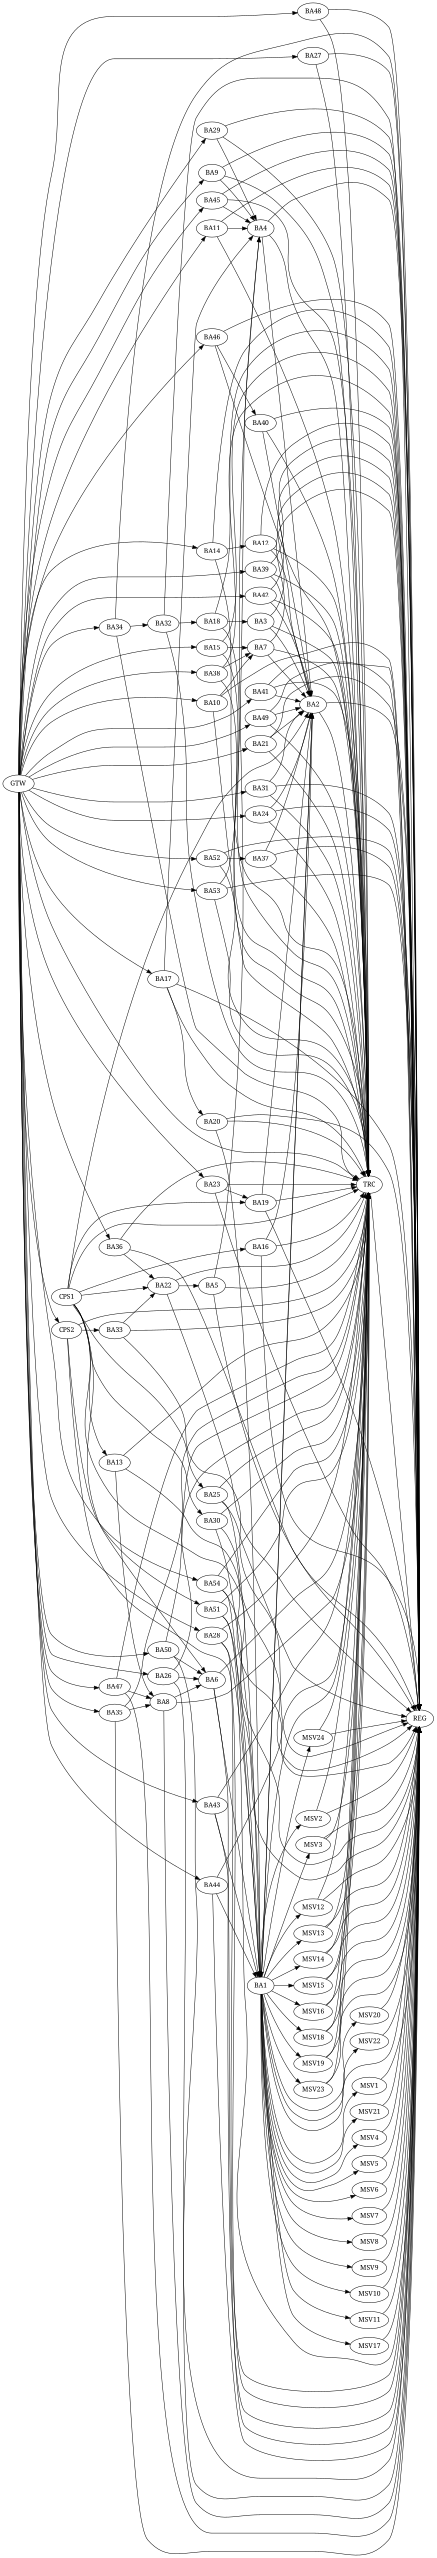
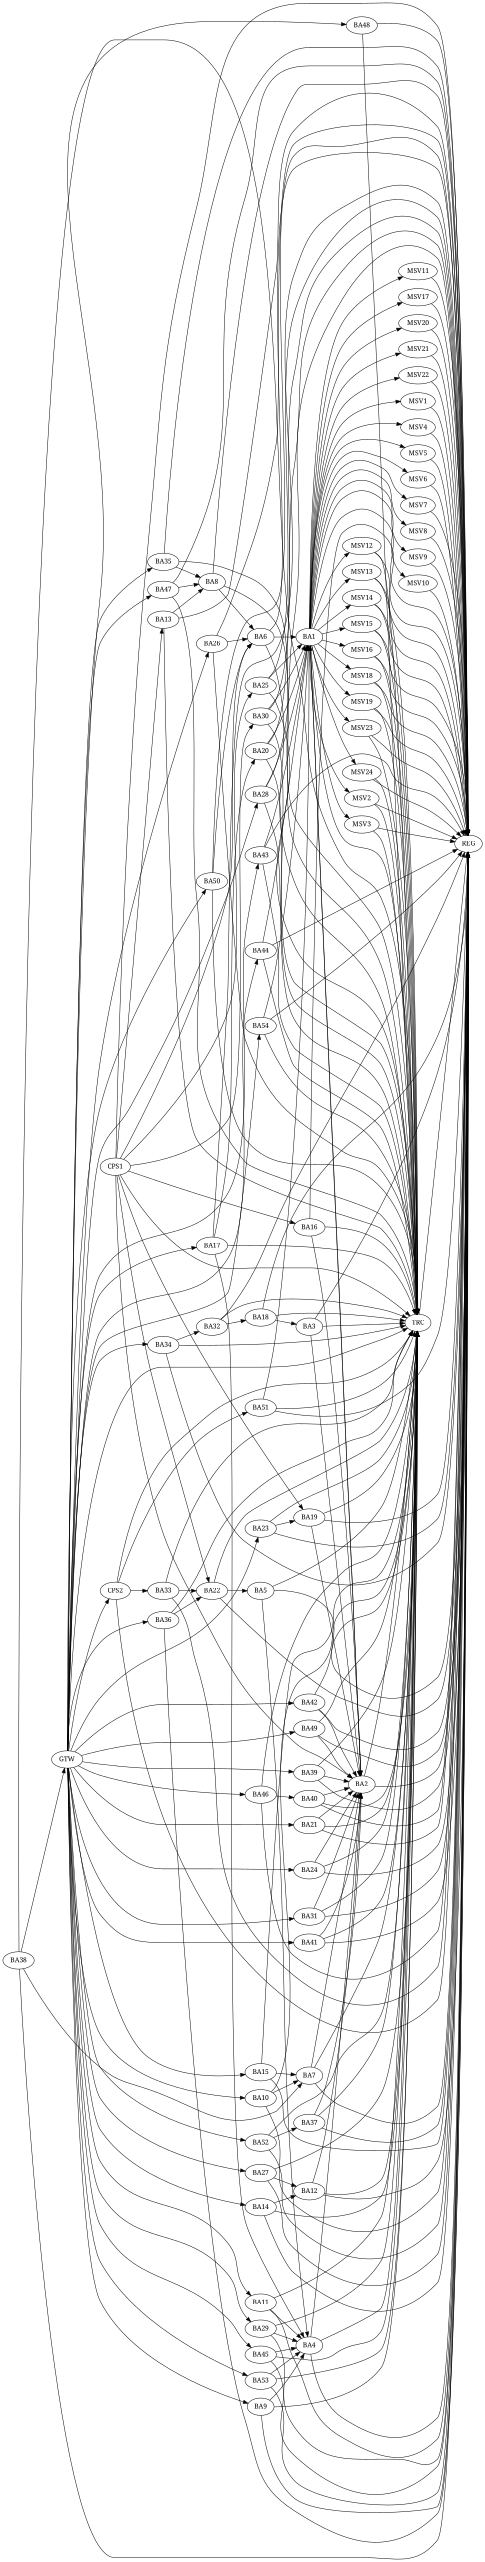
edge "GTW" -> "BA38": reversed
edge "BA27" -> "BA12": added
